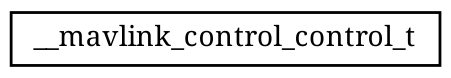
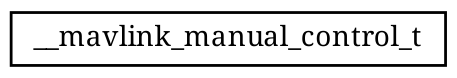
node "__mavlink_control_control_t": label "__mavlink_control_control_t" -> "__mavlink_manual_control_t"
